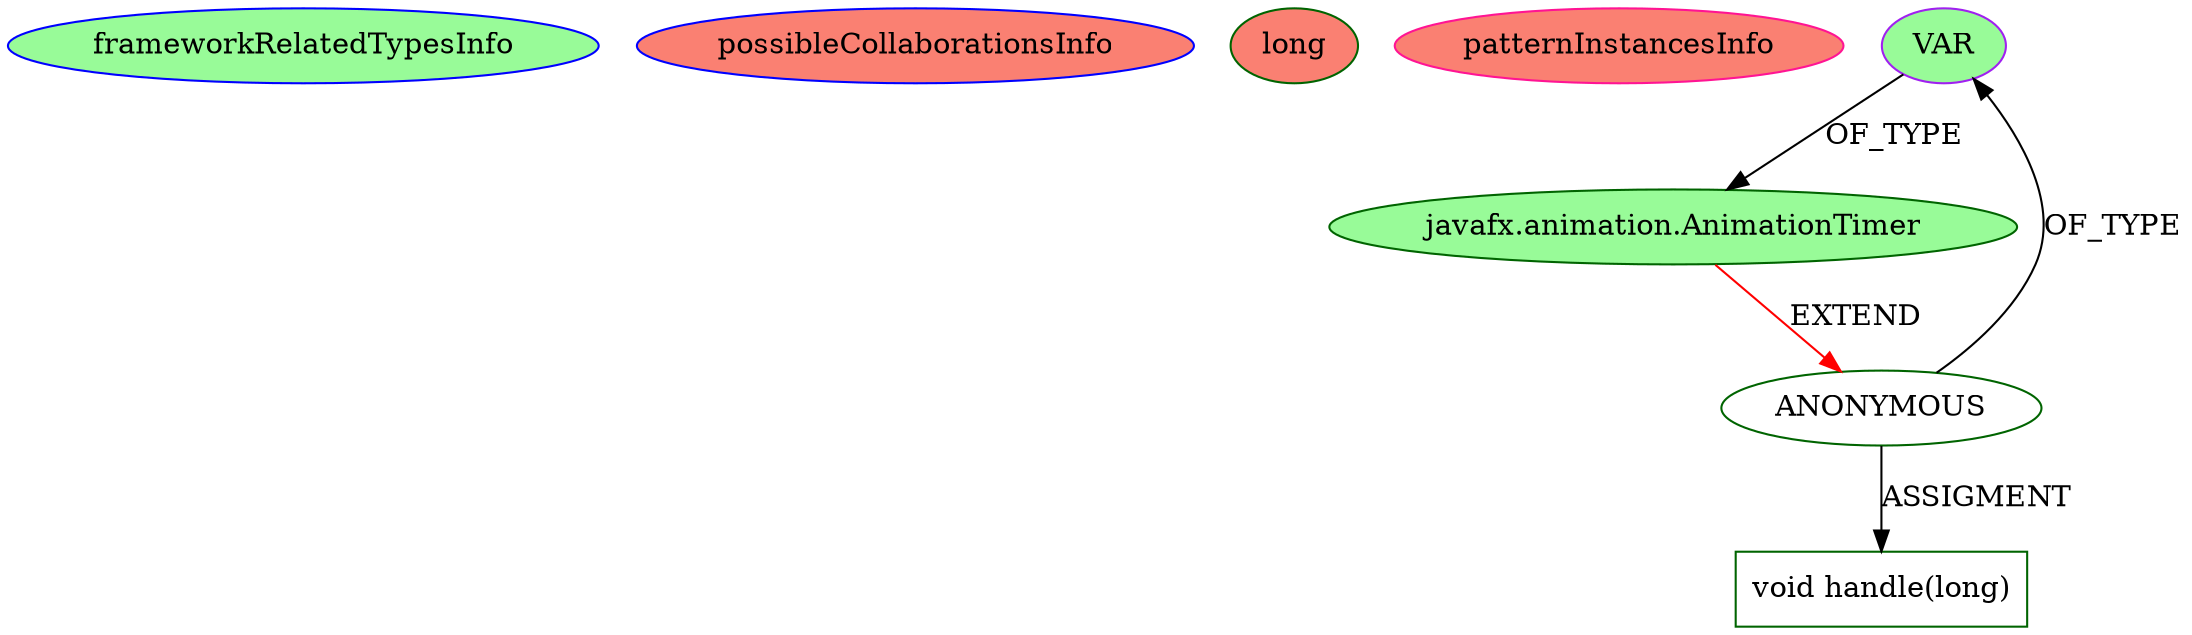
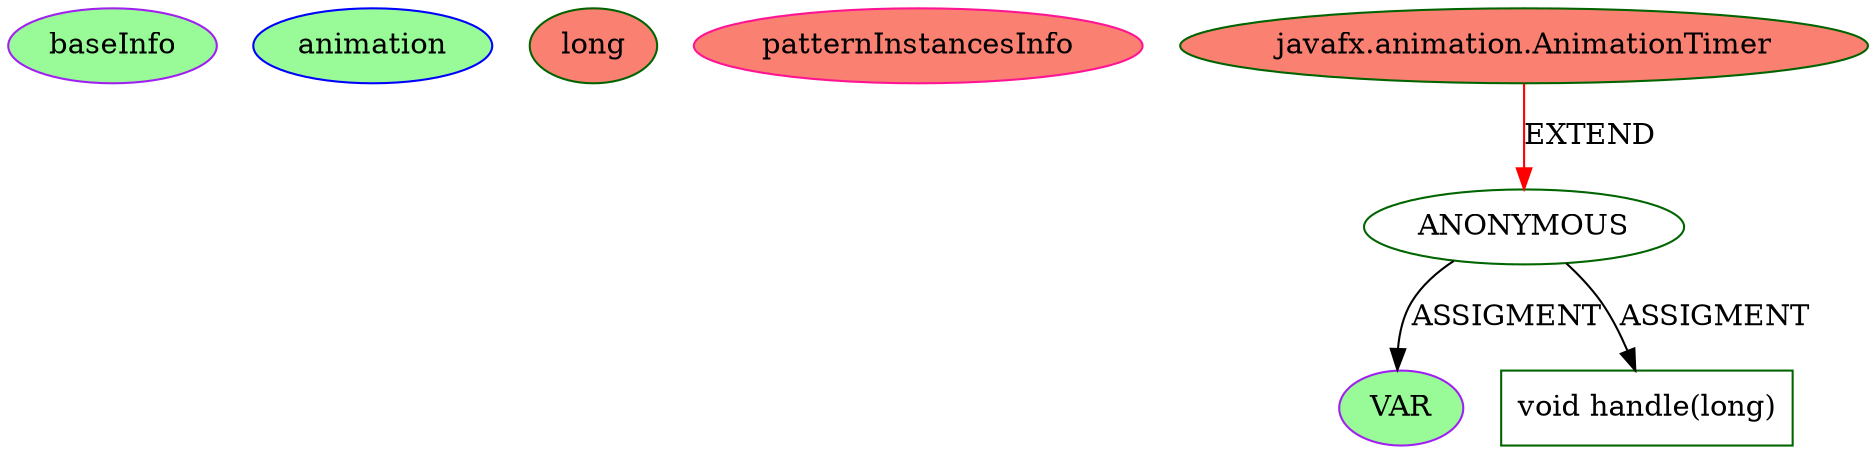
node "baseInfo": added
node "frameworkRelatedTypesInfo": label "frameworkRelatedTypesInfo" -> "animation"
node "possibleCollaborationsInfo": removed
edge "VAR" -> "javafx.animation.AnimationTimer": removed, label "OF_TYPE"
node "javafx.animation.AnimationTimer": fillcolor palegreen -> salmon
edge "ANONYMOUS" -> "VAR": label "OF_TYPE" -> "ASSIGMENT"
